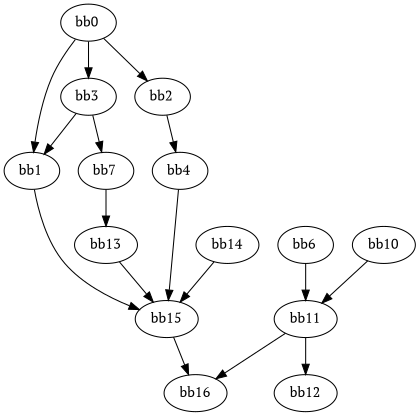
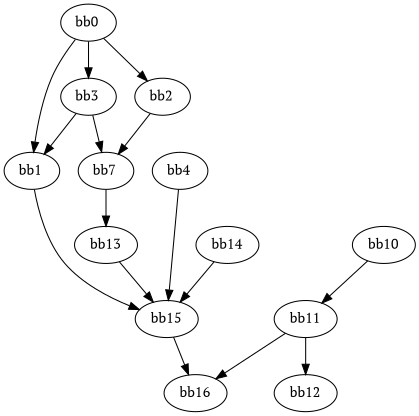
edge "bb2" -> "bb4": now "bb2" -> "bb7"
node "bb6": removed
